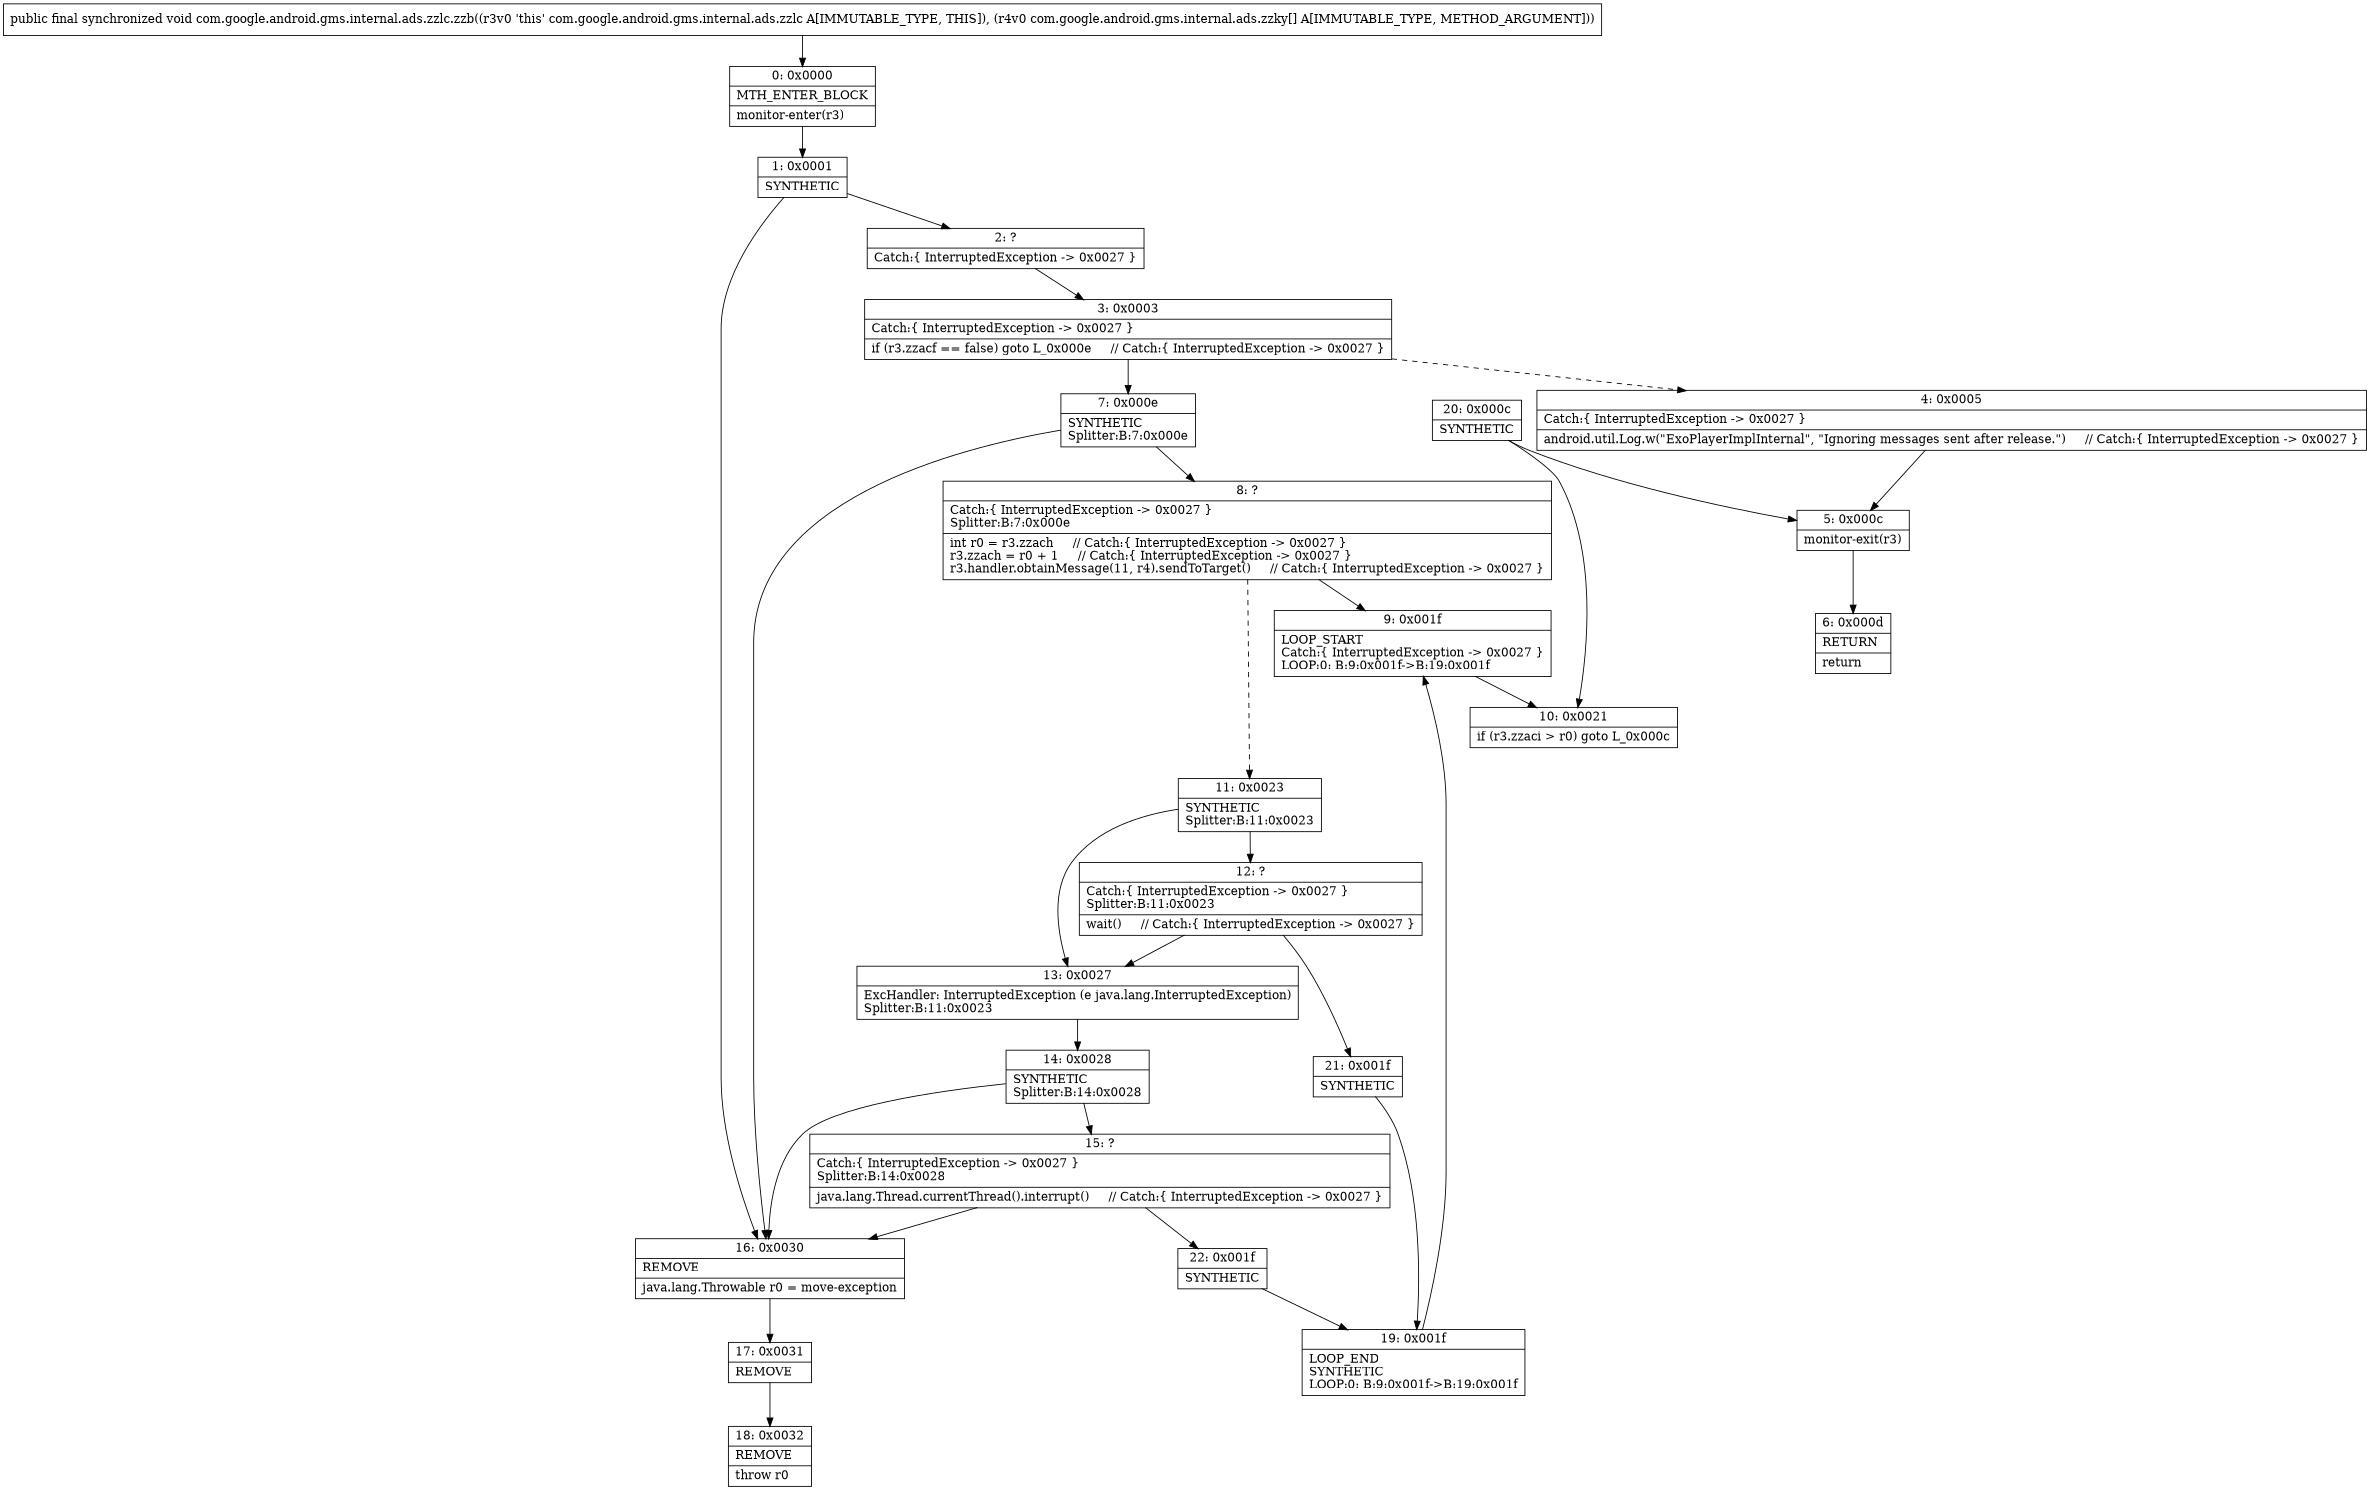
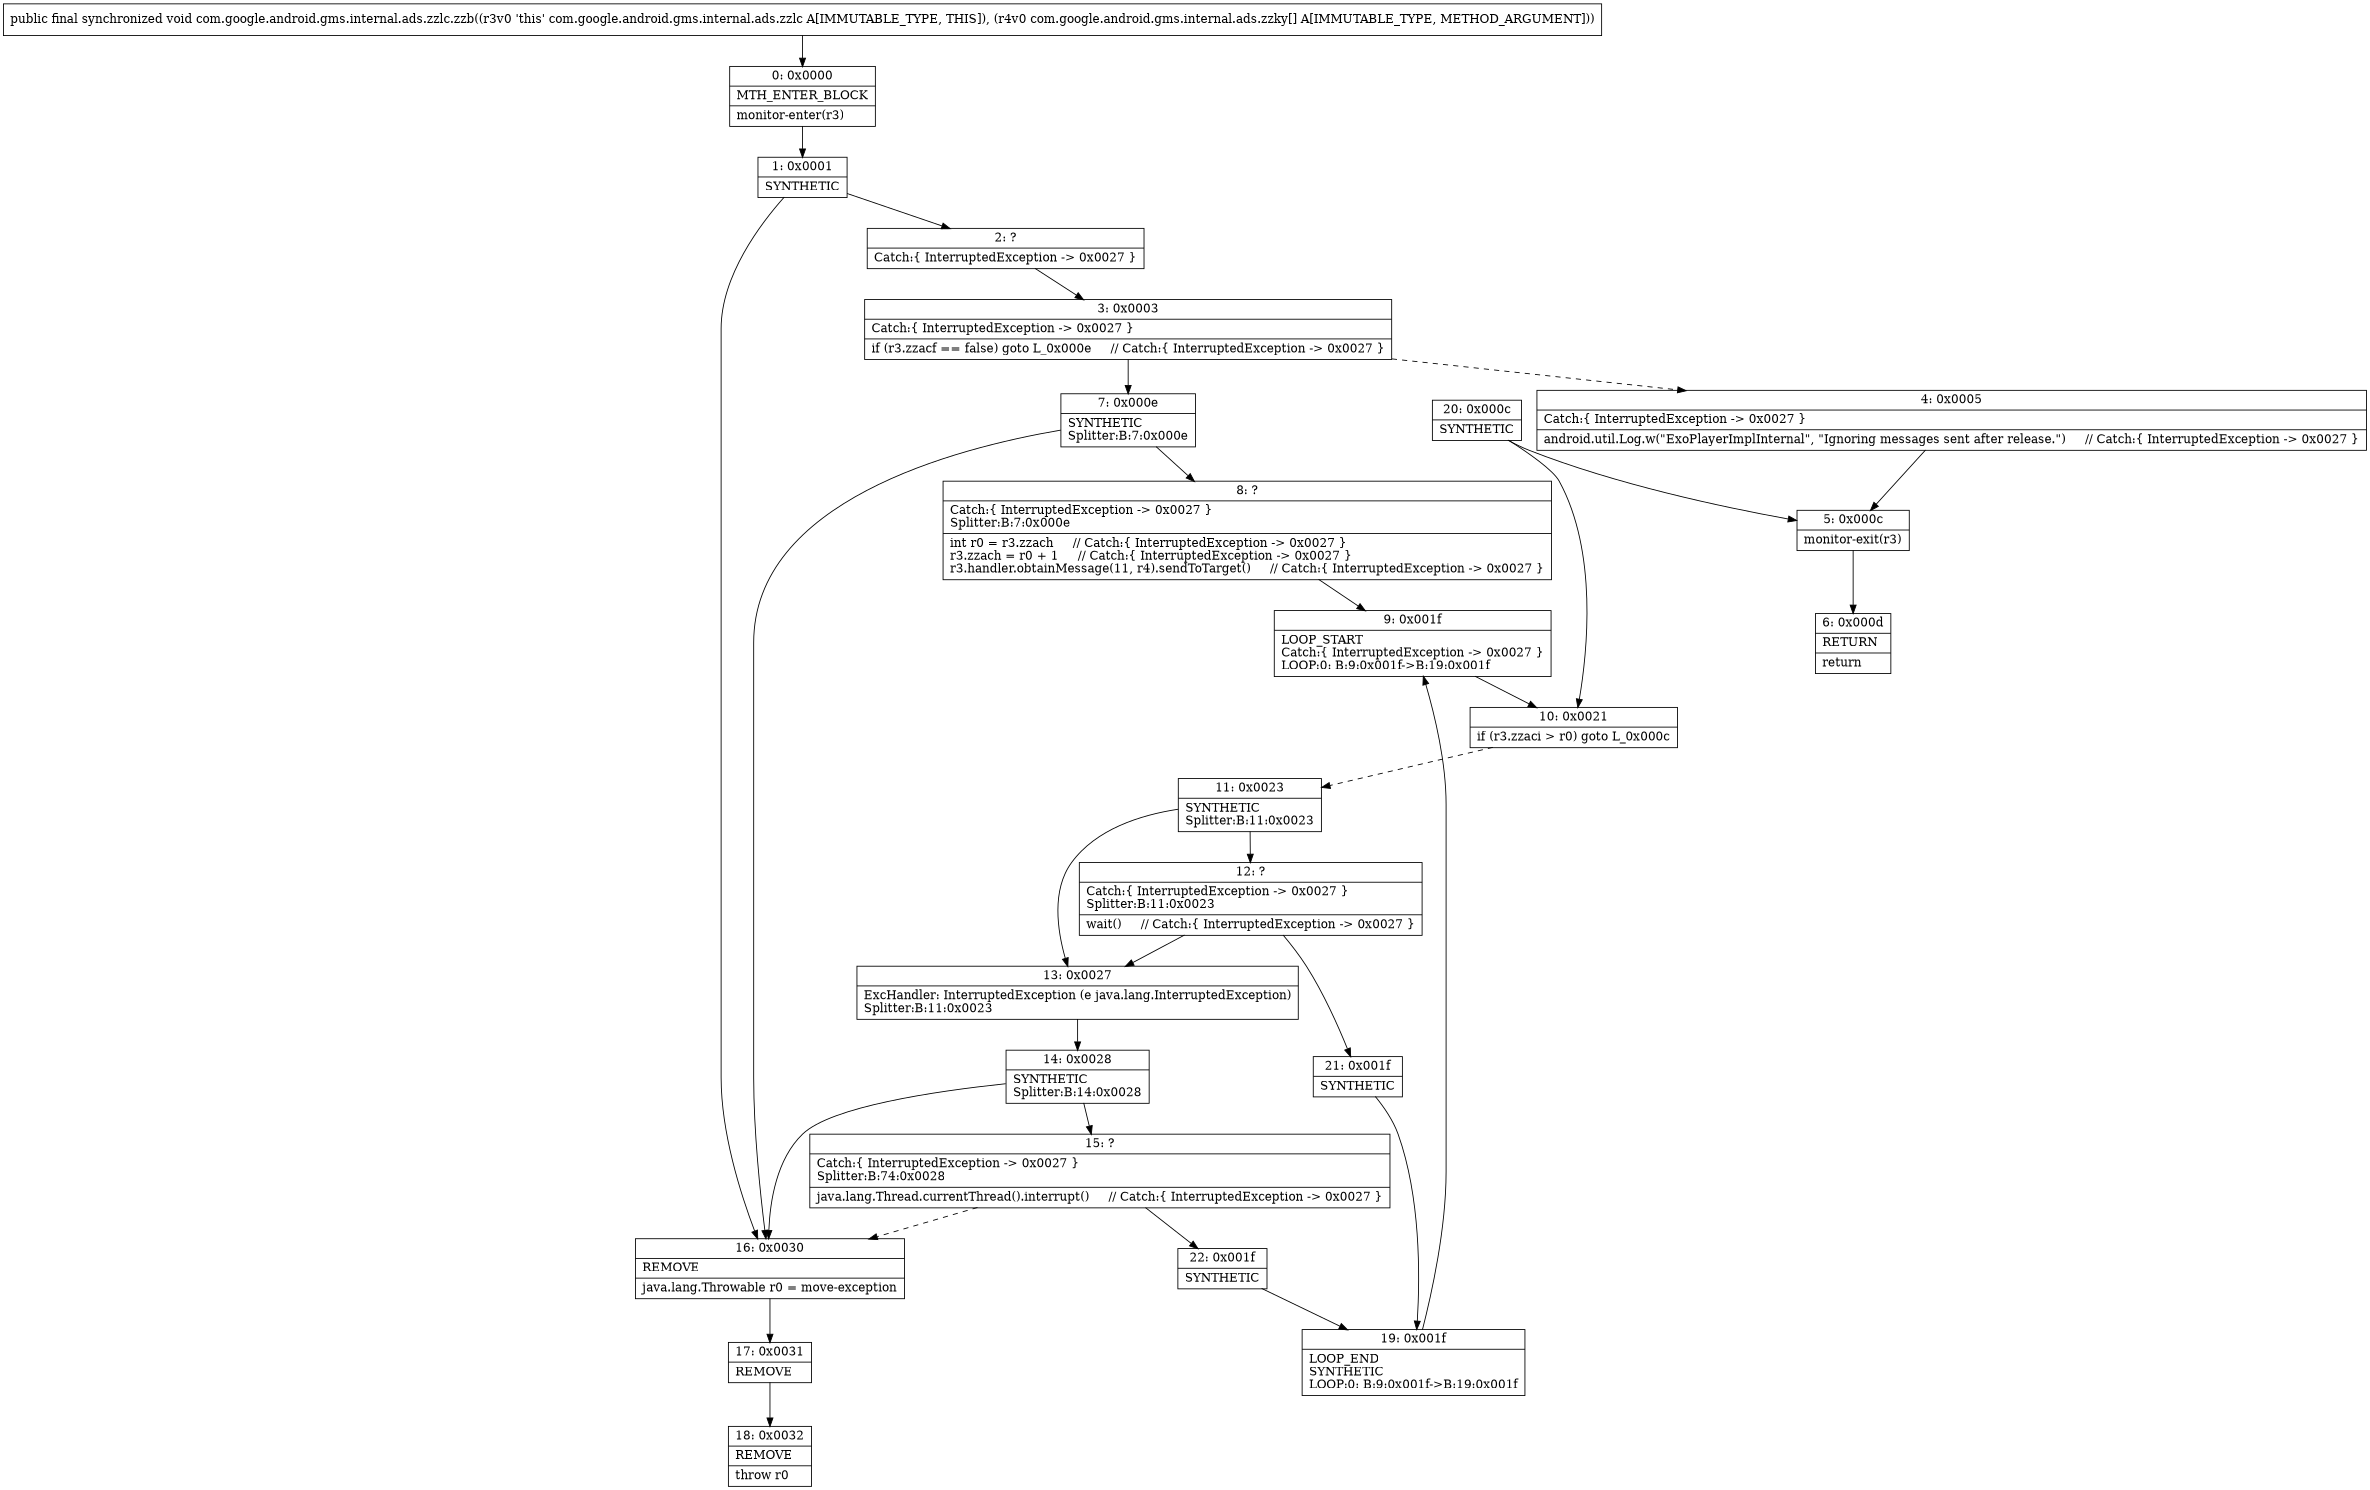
edge "8: ?" -> "11: 0x0023": now "10: 0x0021" -> "11: 0x0023"
node "15: ?": text "Splitter:B:14:0x0028" -> "Splitter:B:74:0x0028"
edge "15: ?" -> "16: 0x0030": style solid -> dashed
